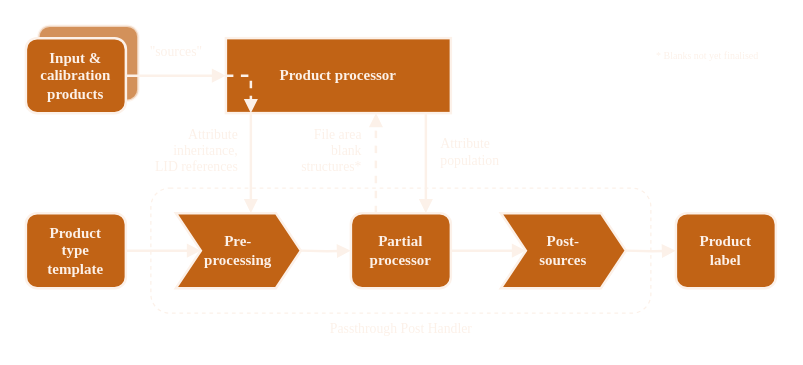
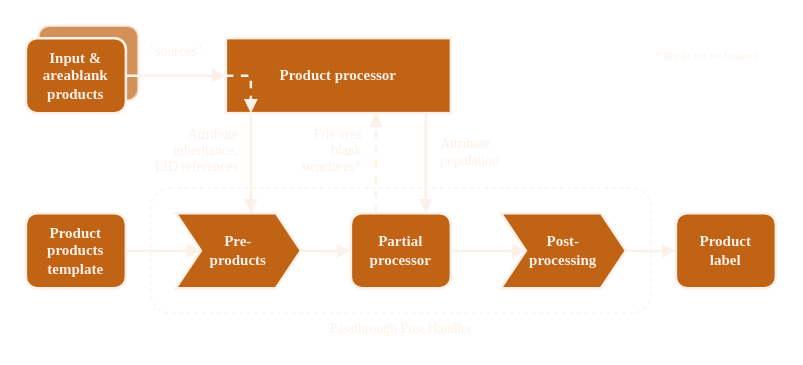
node "Input & calibration products": label "Input & calibration products" -> "Input & areablank products"
node "Product type template": label "Product type template" -> "Product products template"
node "Pre- processing": label "Pre- processing" -> "Pre- products"
node "Post- sources": label "Post- sources" -> "Post- processing"
